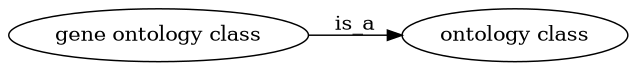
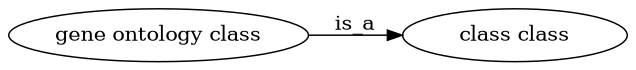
node "ontology class": label "ontology class" -> "class class"
